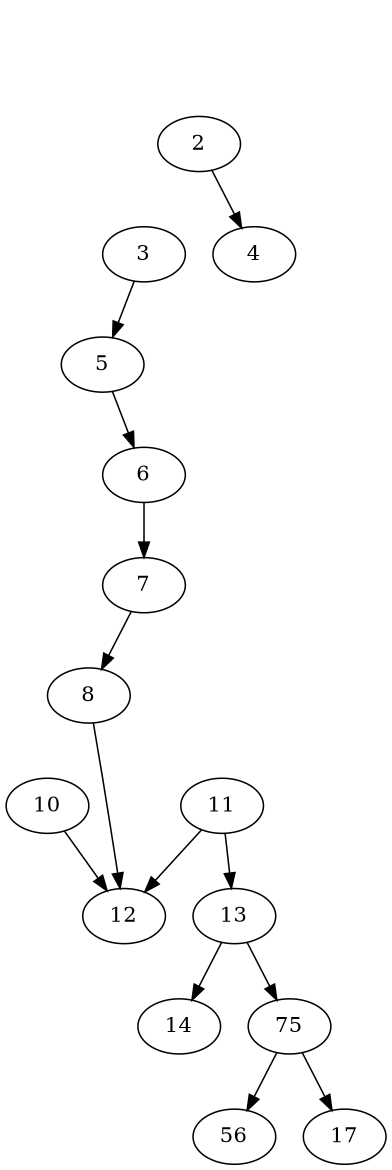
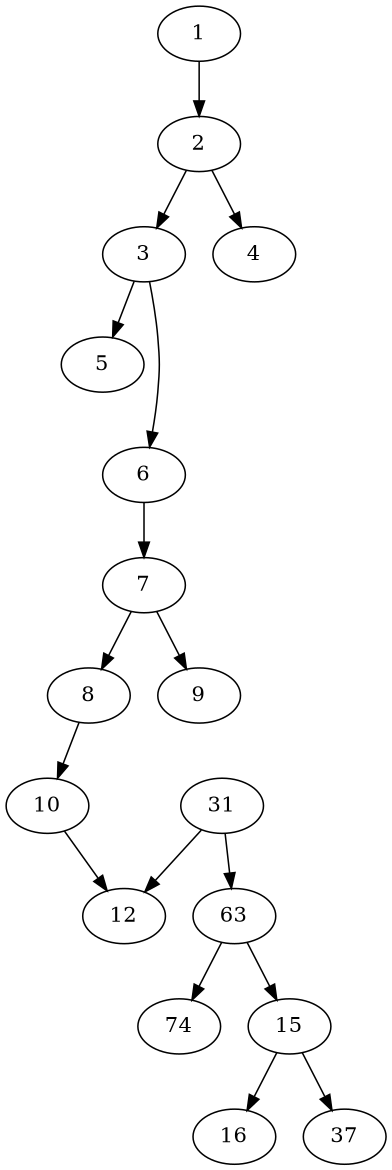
node "1": added
edge "2" -> "3": added
edge "5" -> "6": now "3" -> "6"
node "9": added
edge "8" -> "12": now "8" -> "10"
node "11": label "11" -> "31"
node "13": label "13" -> "63"
node "14": label "14" -> "74"
node "75": label "75" -> "15"
node "56": label "56" -> "16"
node "17": label "17" -> "37"
